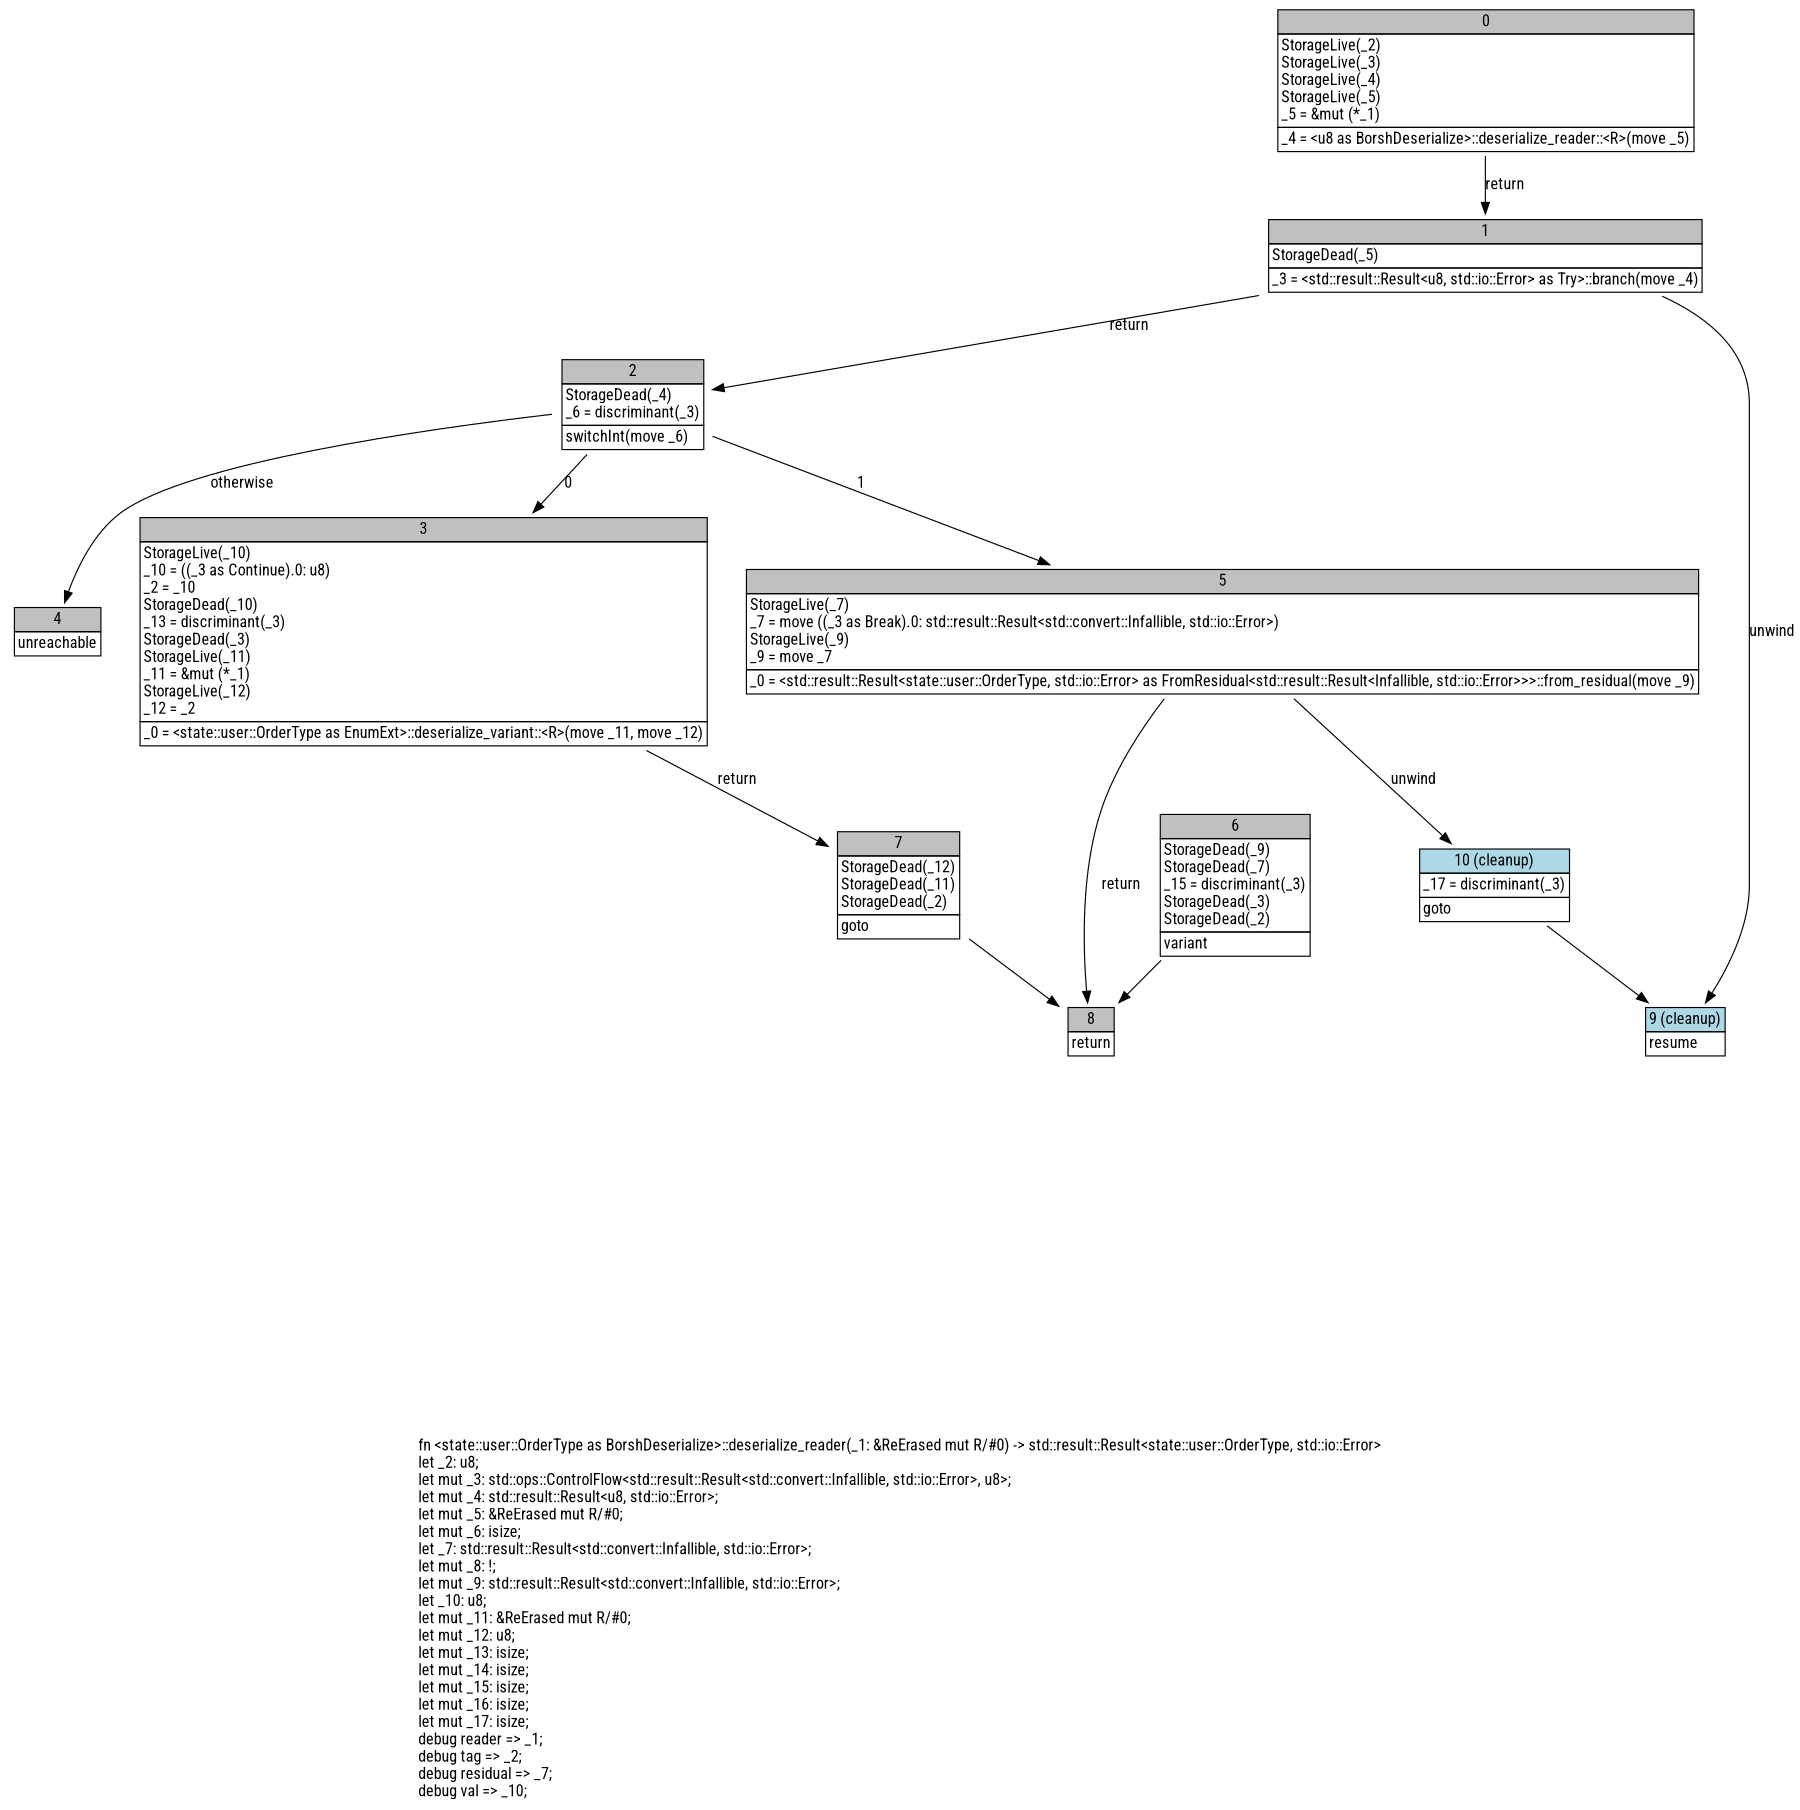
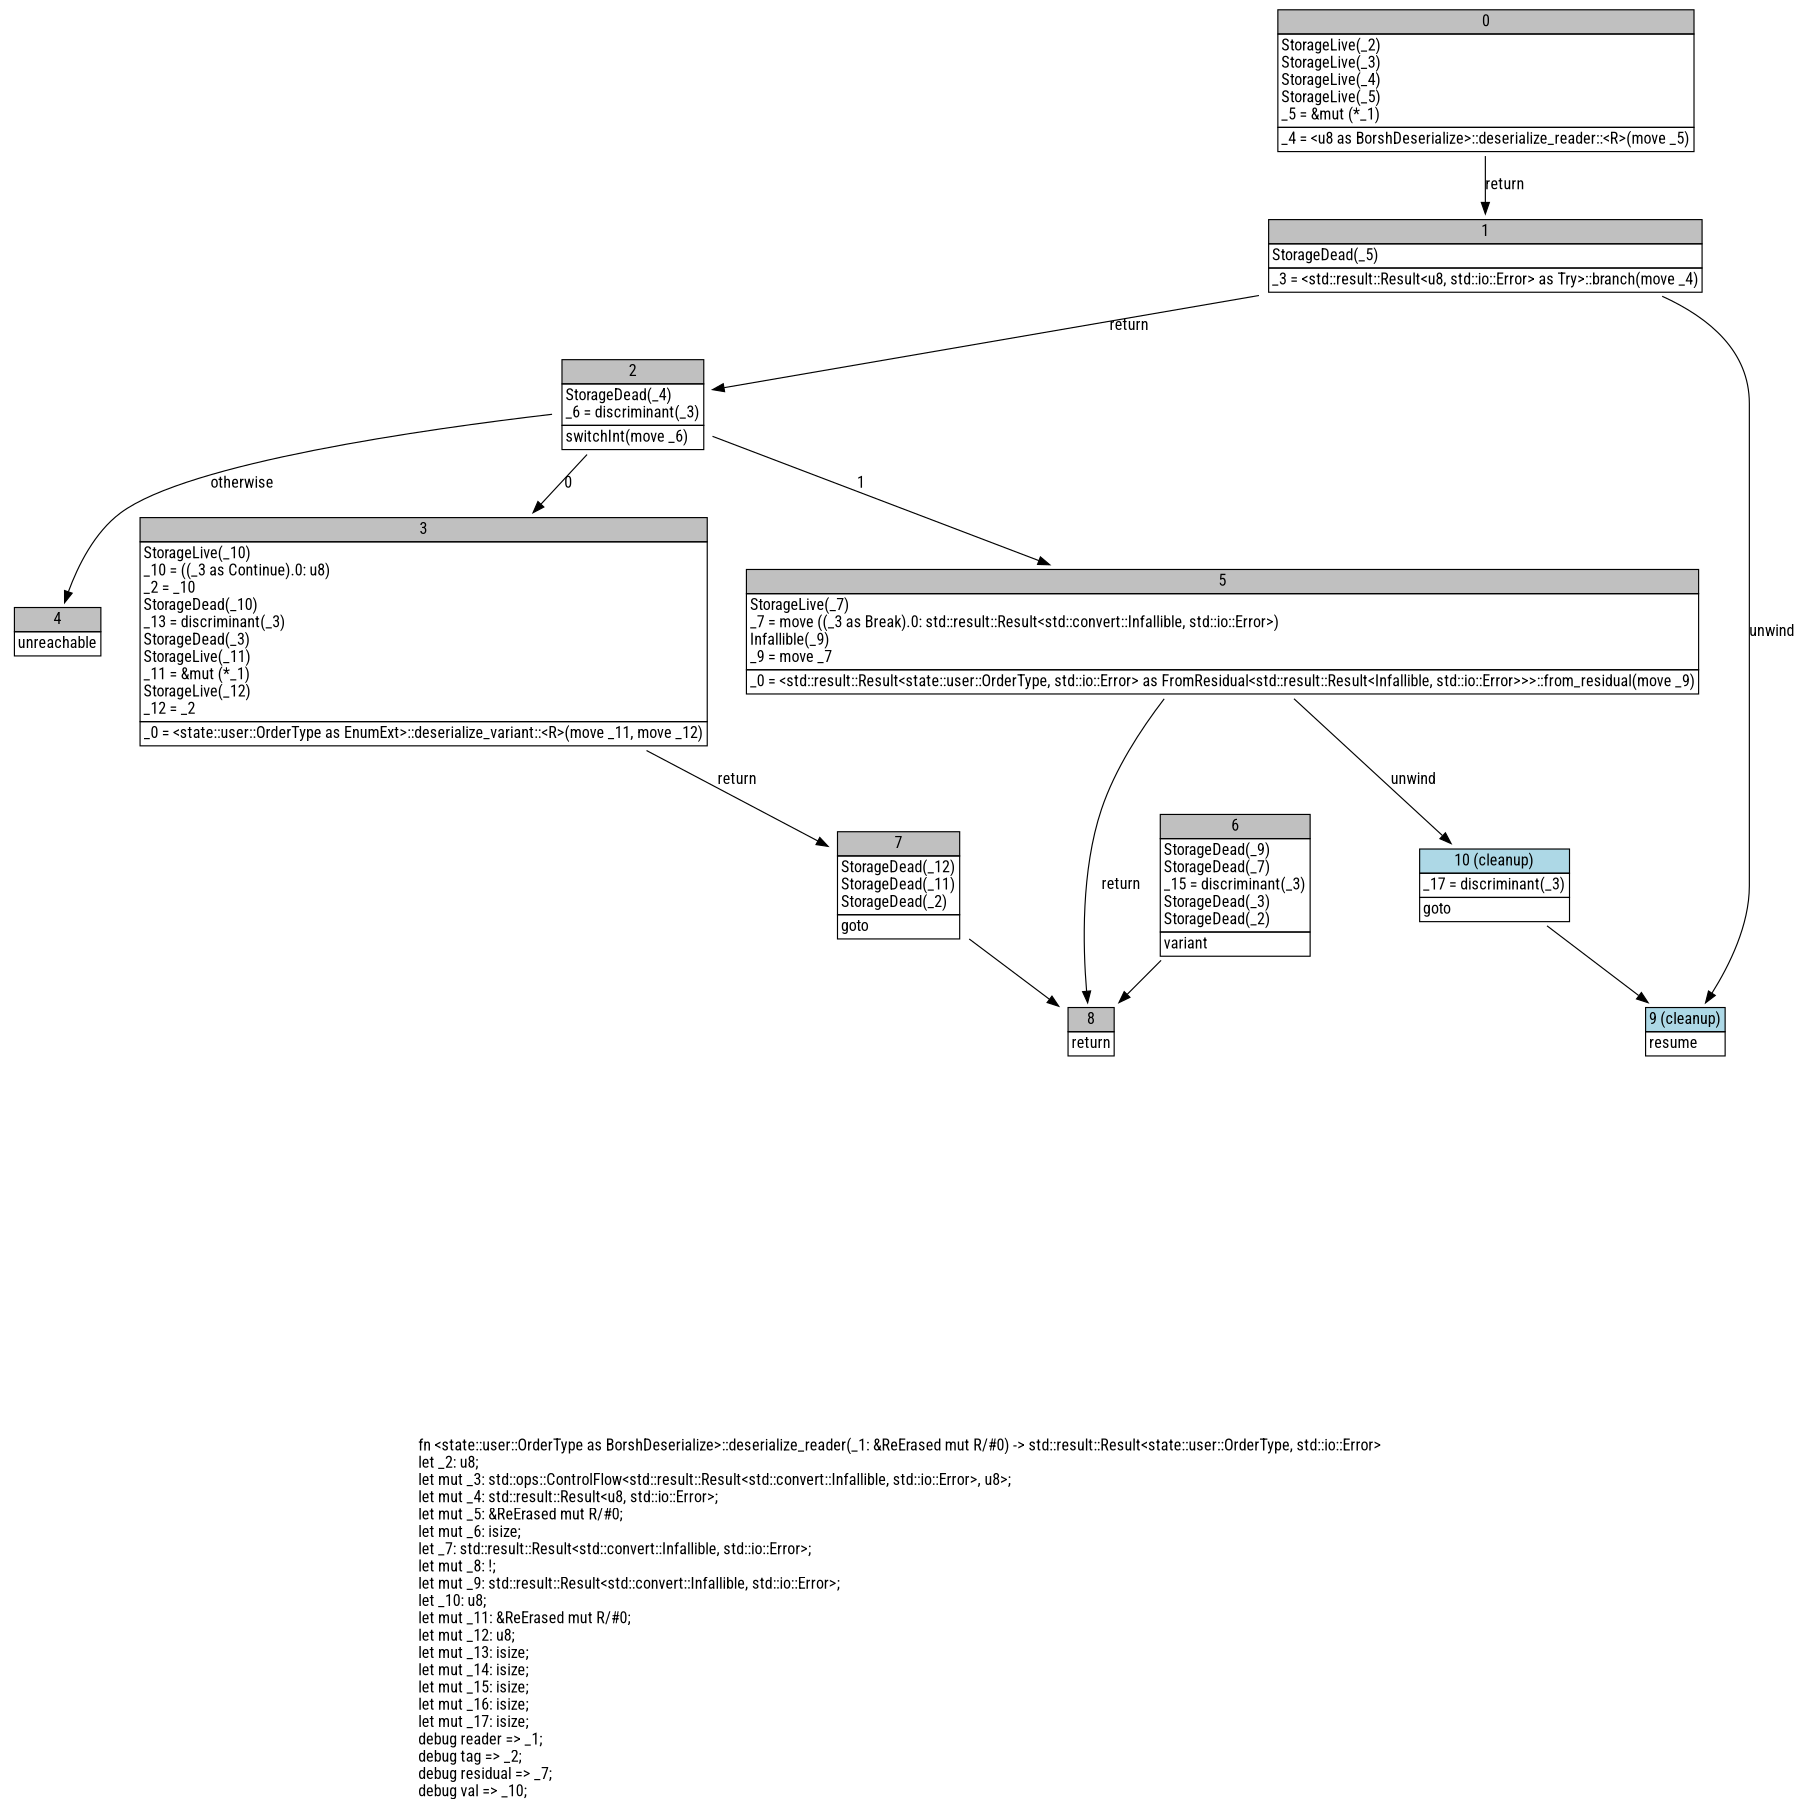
node "5": text "StorageLive(_9)" -> "Infallible(_9)"
